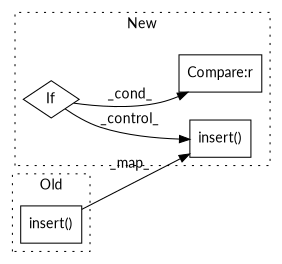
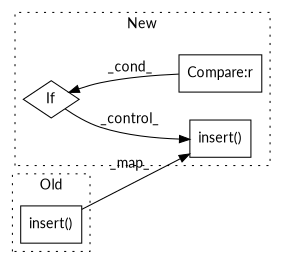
edge "If" -> "Compare:r": reversed
